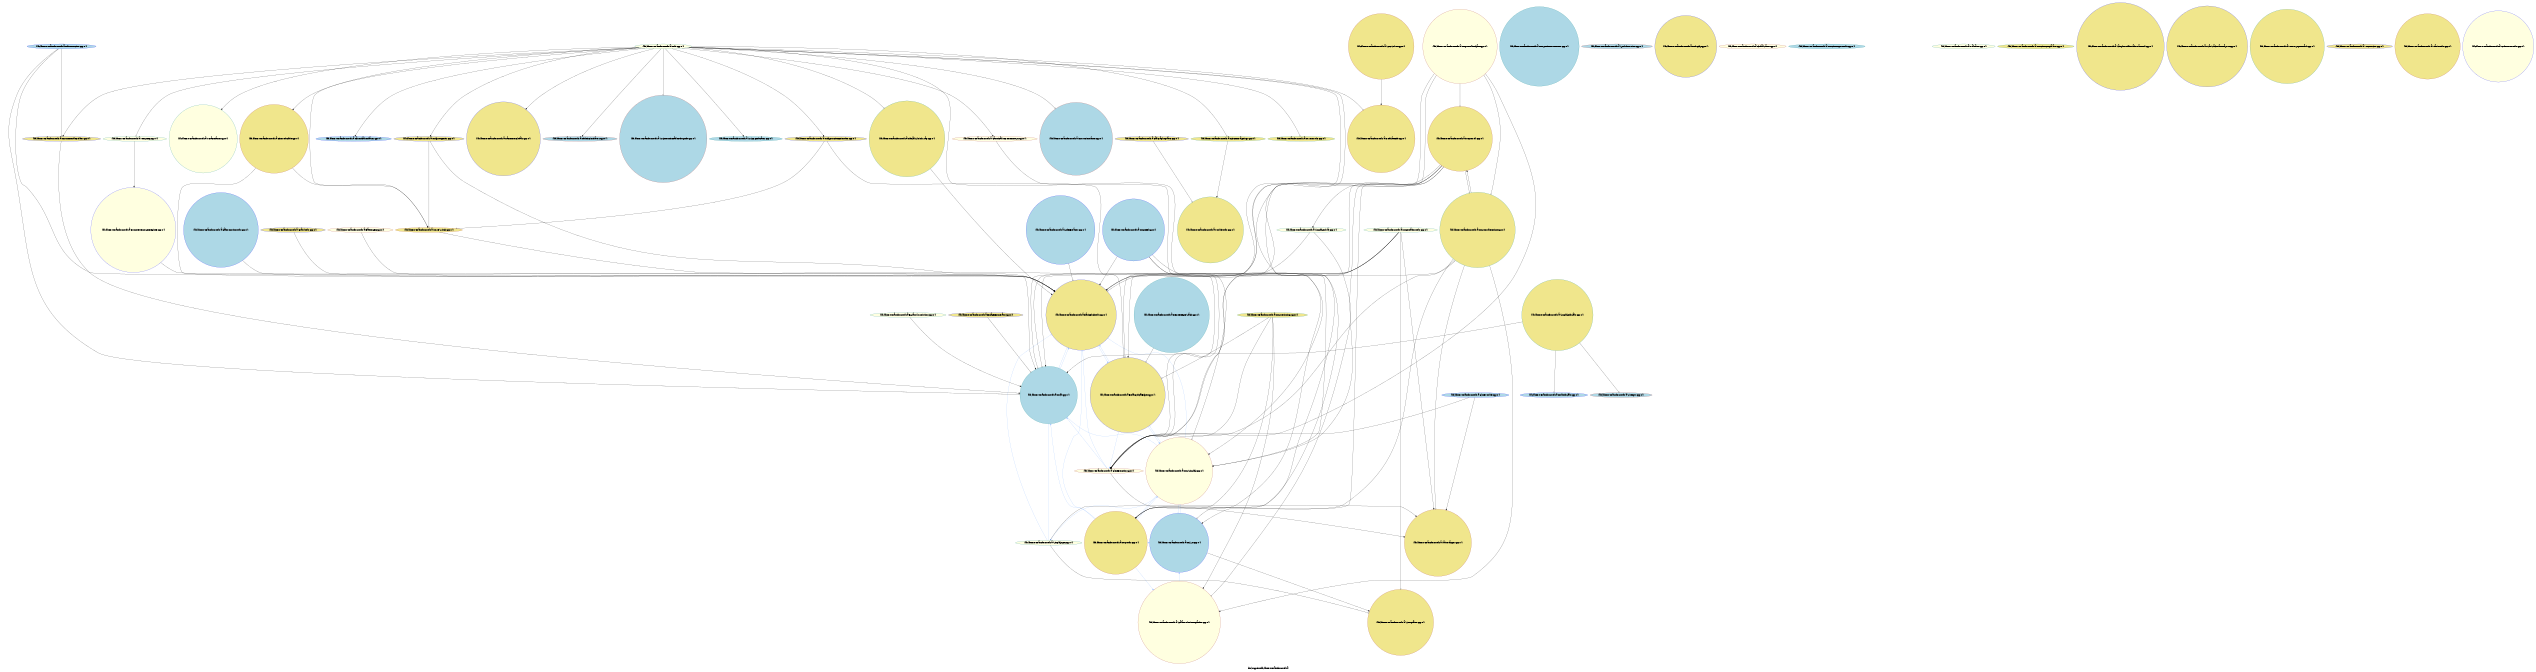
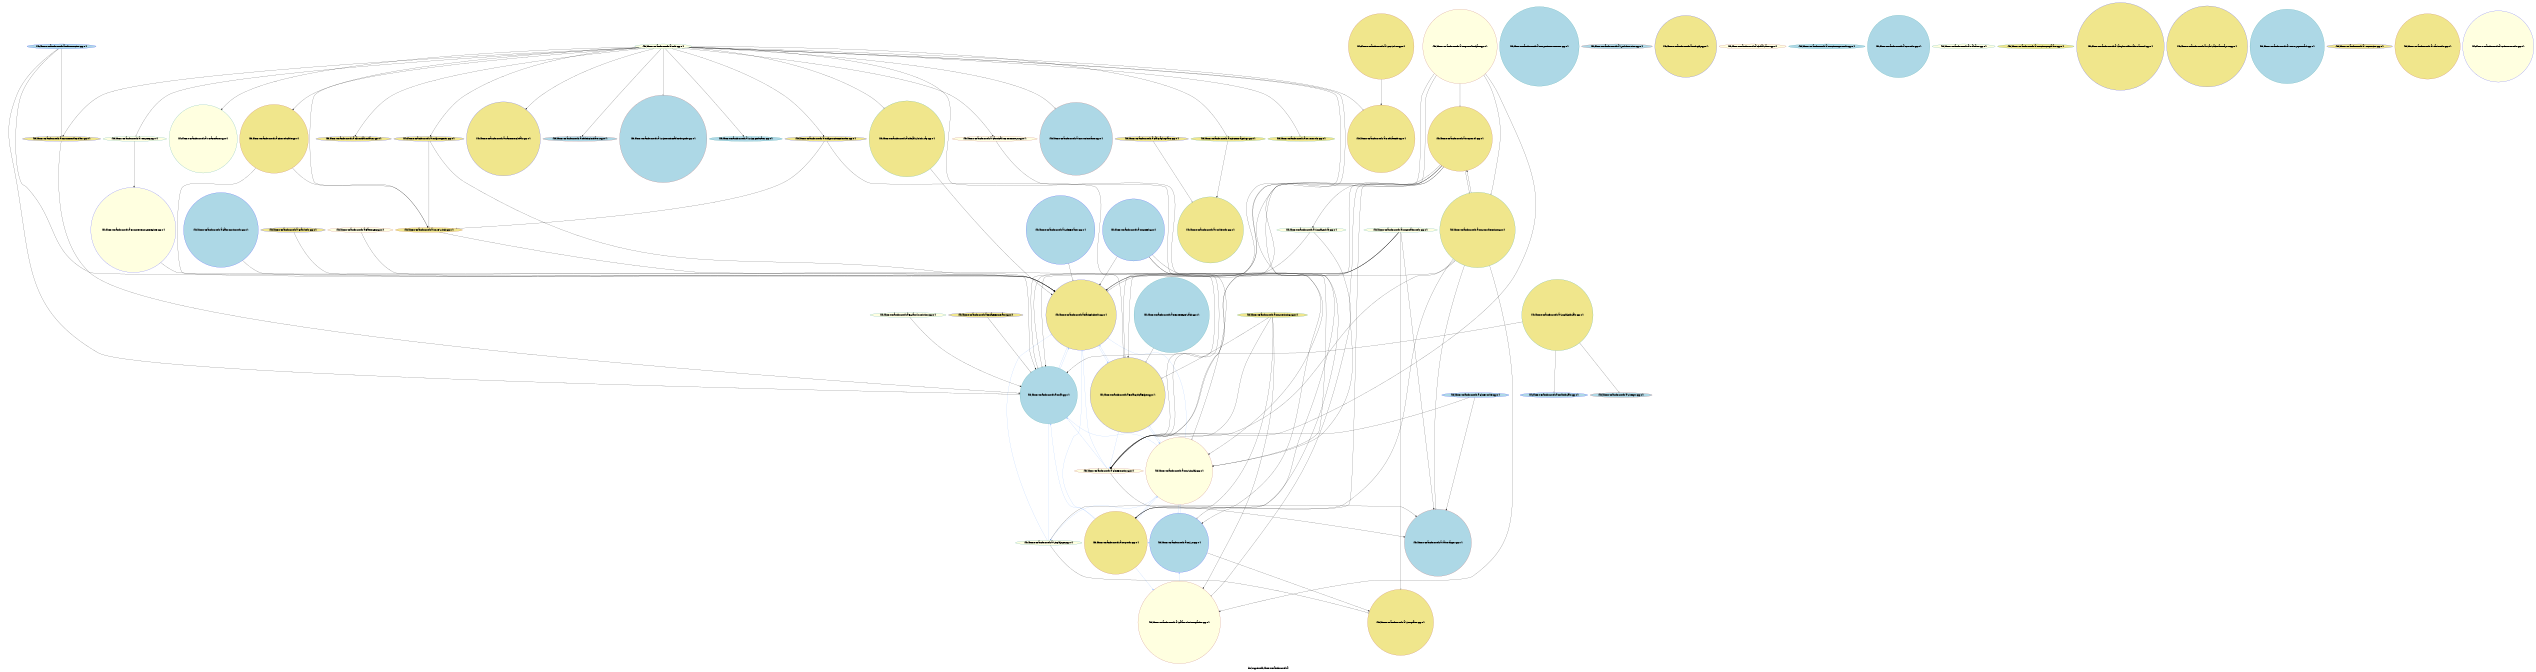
node "{lib/libLLVMTransformUtils.a(CtorUtils.cpp.o)}": added
node "{lib/libLLVMTransformUtils.a(MemoryOpRemark.cpp.o)}": fillcolor khaki -> lightblue
node "{lib/libLLVMTransformUtils.a(CanonicalizeAliases.cpp.o)}": fillcolor lightblue -> khaki
node "{lib/libLLVMTransformUtils.a(ValueMapper.cpp.o)}": fillcolor khaki -> lightblue
